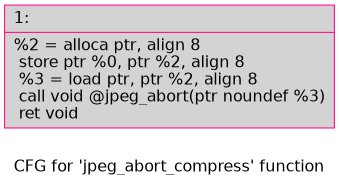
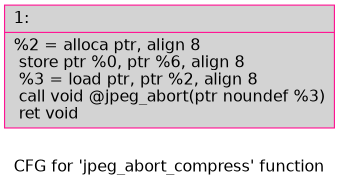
node "1:": text "store ptr %0, ptr %2, align 8" -> "store ptr %0, ptr %6, align 8"
